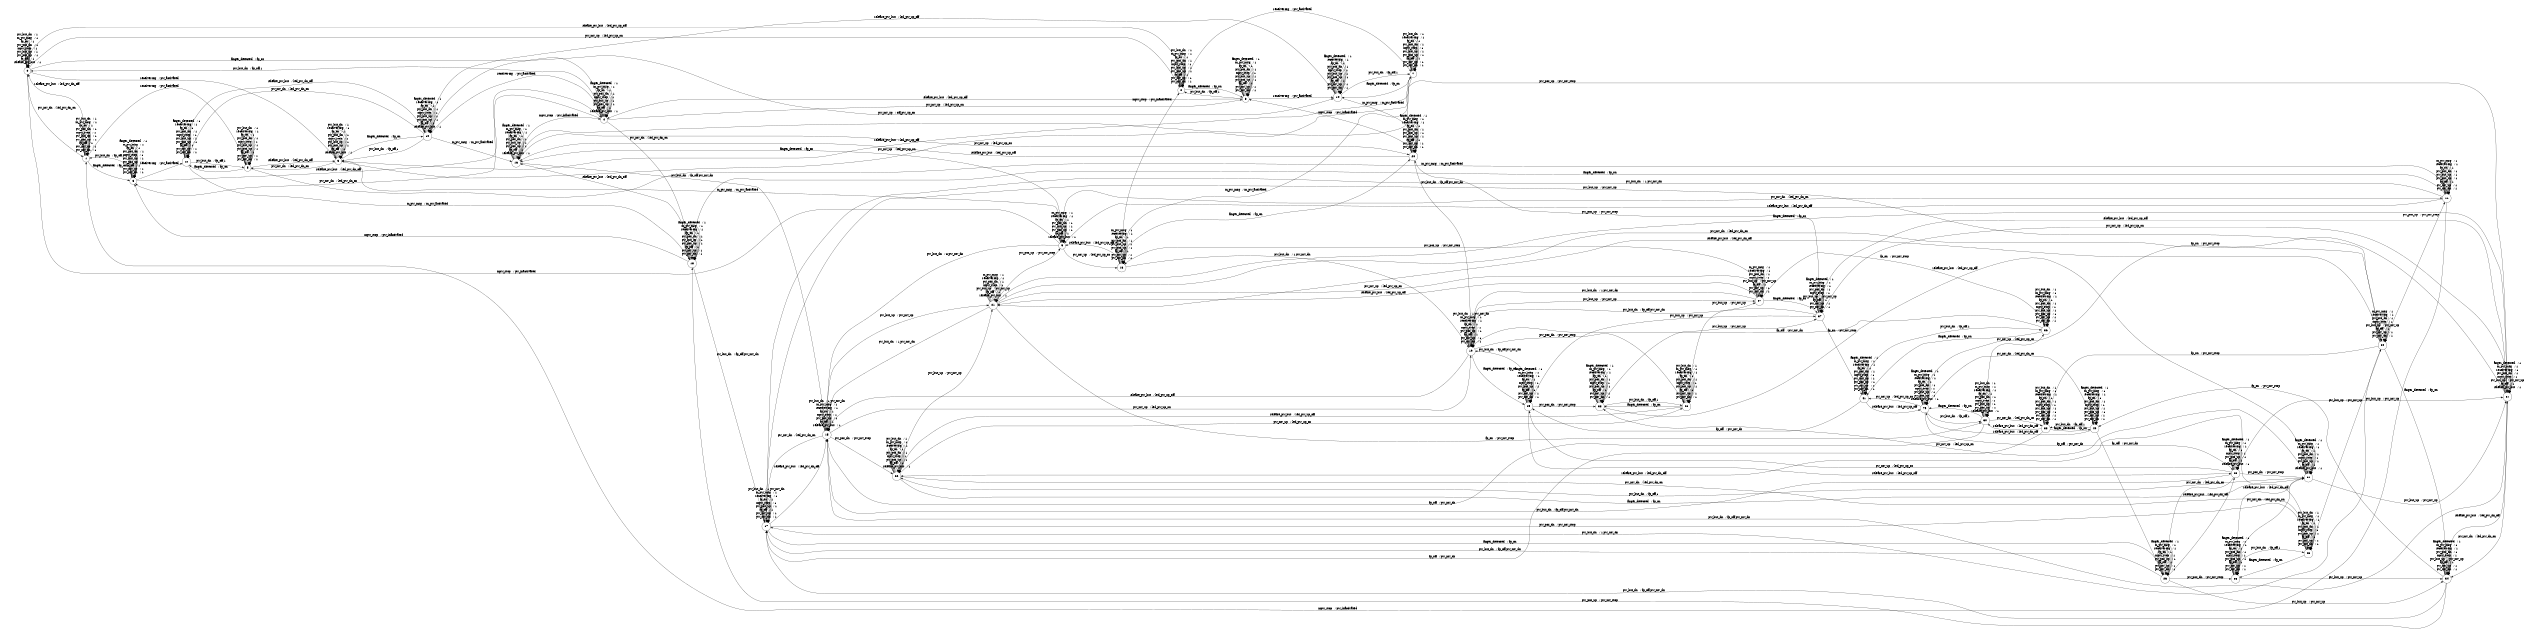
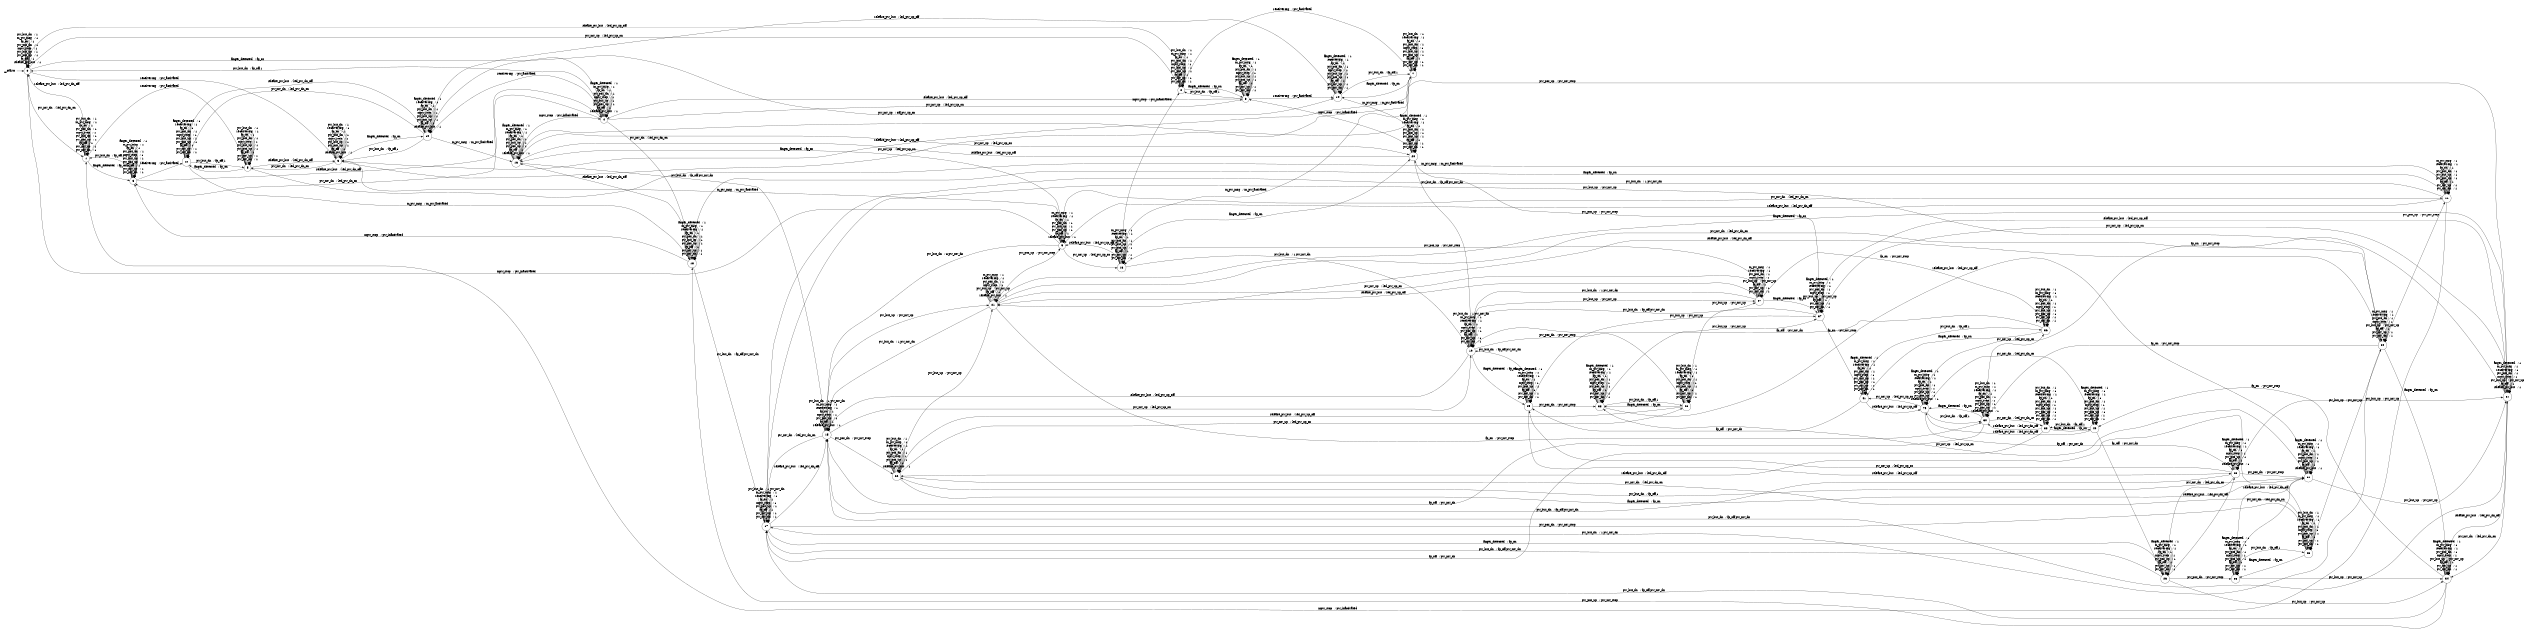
node "__start0": added
edge "24" -> "33": now "24" -> "30"
